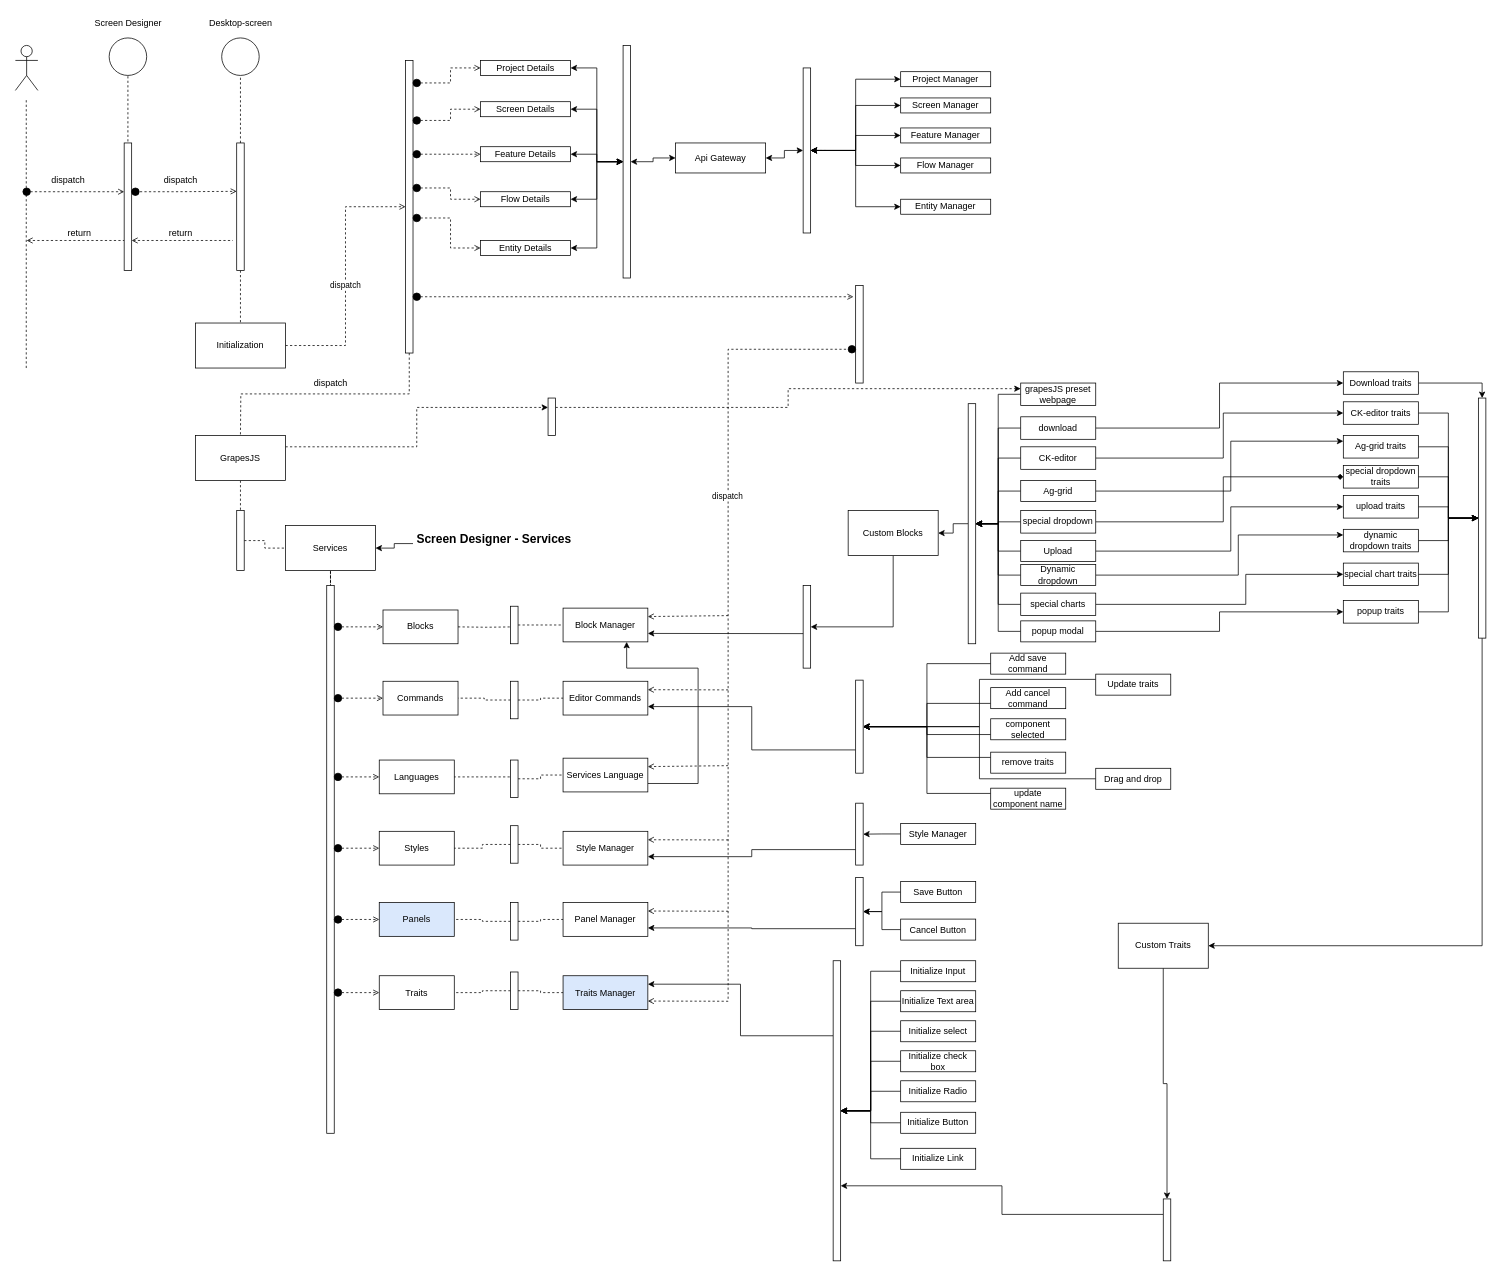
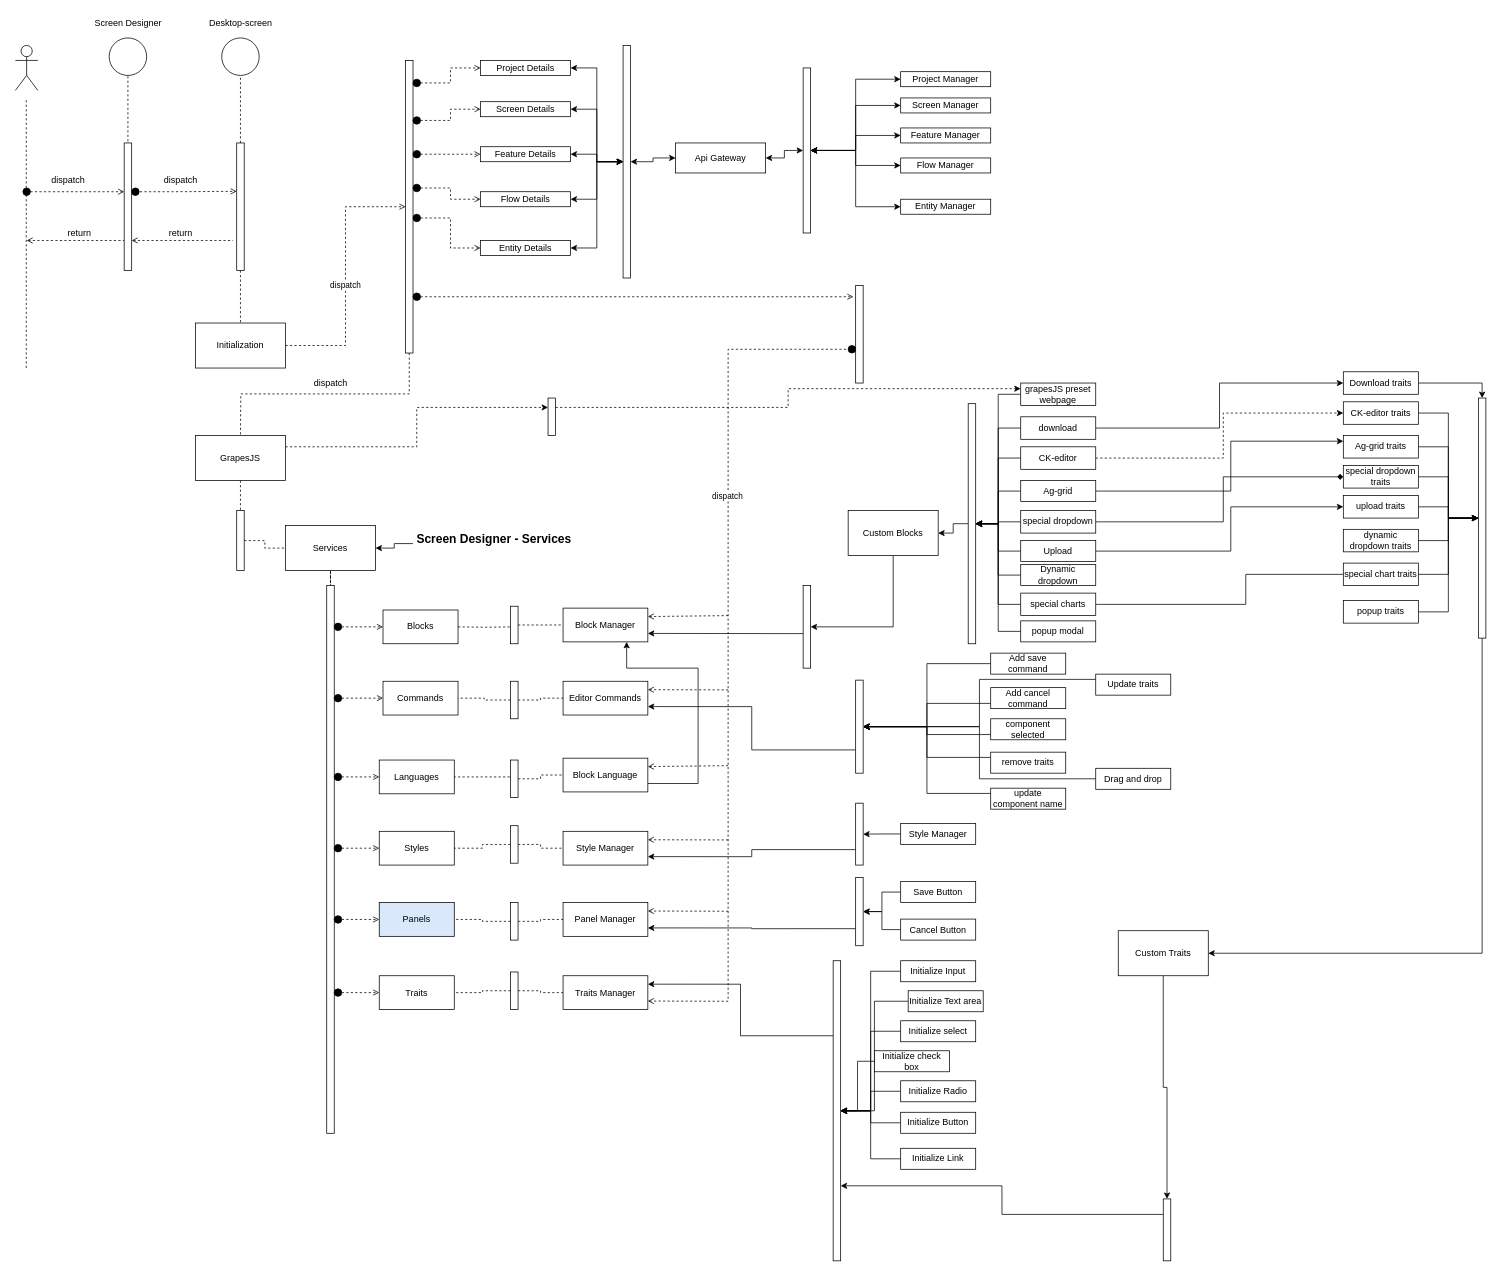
edge "CK-editor" -> "CK-editor traits": style solid -> dashed
edge "Dynamic dropdown" -> "dynamic dropdown traits": removed
edge "special charts" -> "special chart traits": arrowhead classic -> none
edge "popup modal" -> "popup traits": removed
node "Services Language": label "Services Language" -> "Block Language"
node "Custom Traits": moved (1163, 945) -> (1163, 953)
node "Traits Manager": fillcolor #dae8fc -> #ffffff
node "Initialize Text area": moved (938, 1001) -> (945, 1001)
node "Initialize check box": moved (938, 1061) -> (912, 1061)
